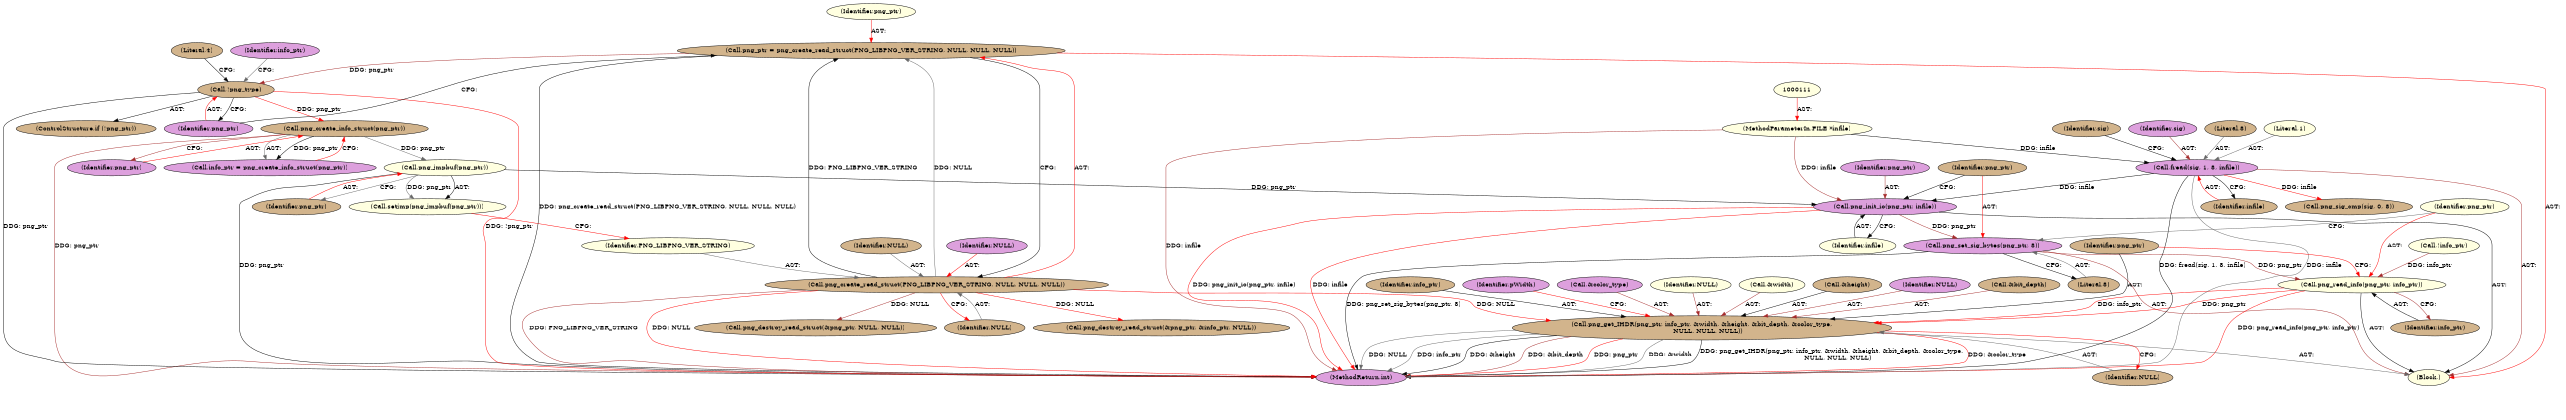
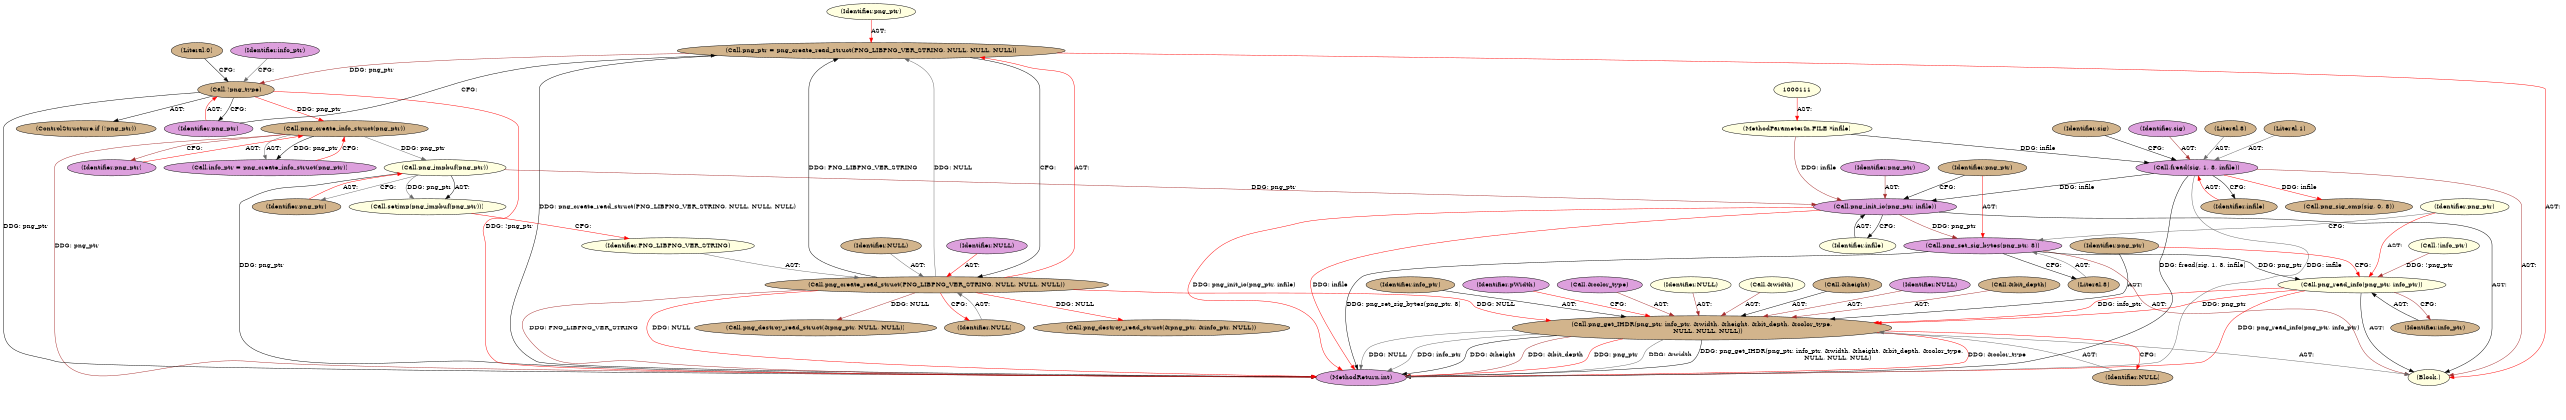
node "(Literal,4)": label "(Literal,4)" -> "(Literal,0)"
node "(Literal,1)": fillcolor lightyellow -> tan
edge "(MethodParameterIn,FILE *infile)" -> "(MethodReturn,int)": removed, label "DDG: infile"
edge "(Call,png_jmpbuf(png_ptr))" -> "(Call,png_init_io(png_ptr, infile))": color black -> brown
edge "(Call,png_set_sig_bytes(png_ptr, 8))" -> "(Call,png_read_info(png_ptr, info_ptr))": color brown -> black
edge "(Call,!info_ptr)" -> "(Call,png_read_info(png_ptr, info_ptr))": label "DDG: info_ptr" -> "DDG: !png_ptr"
